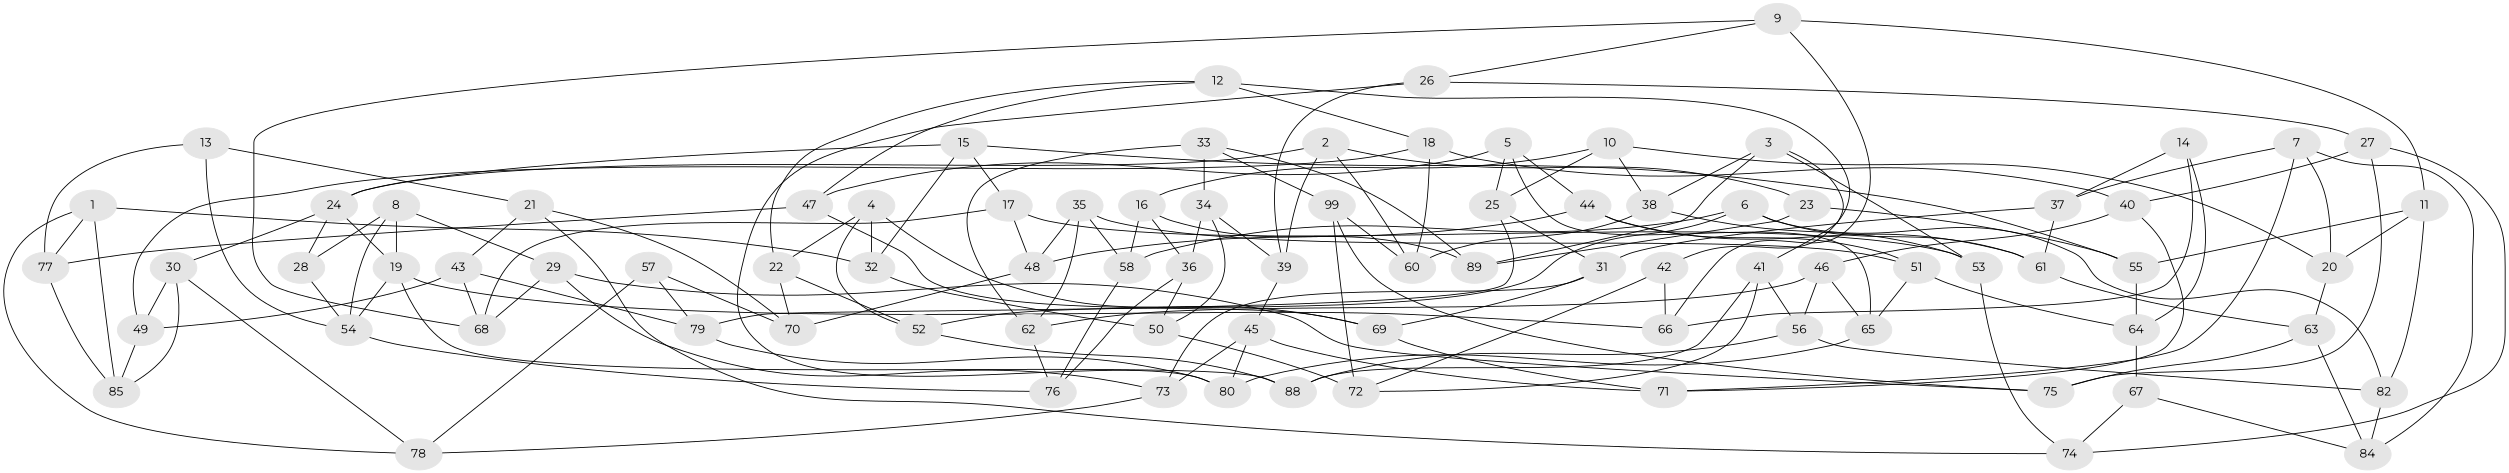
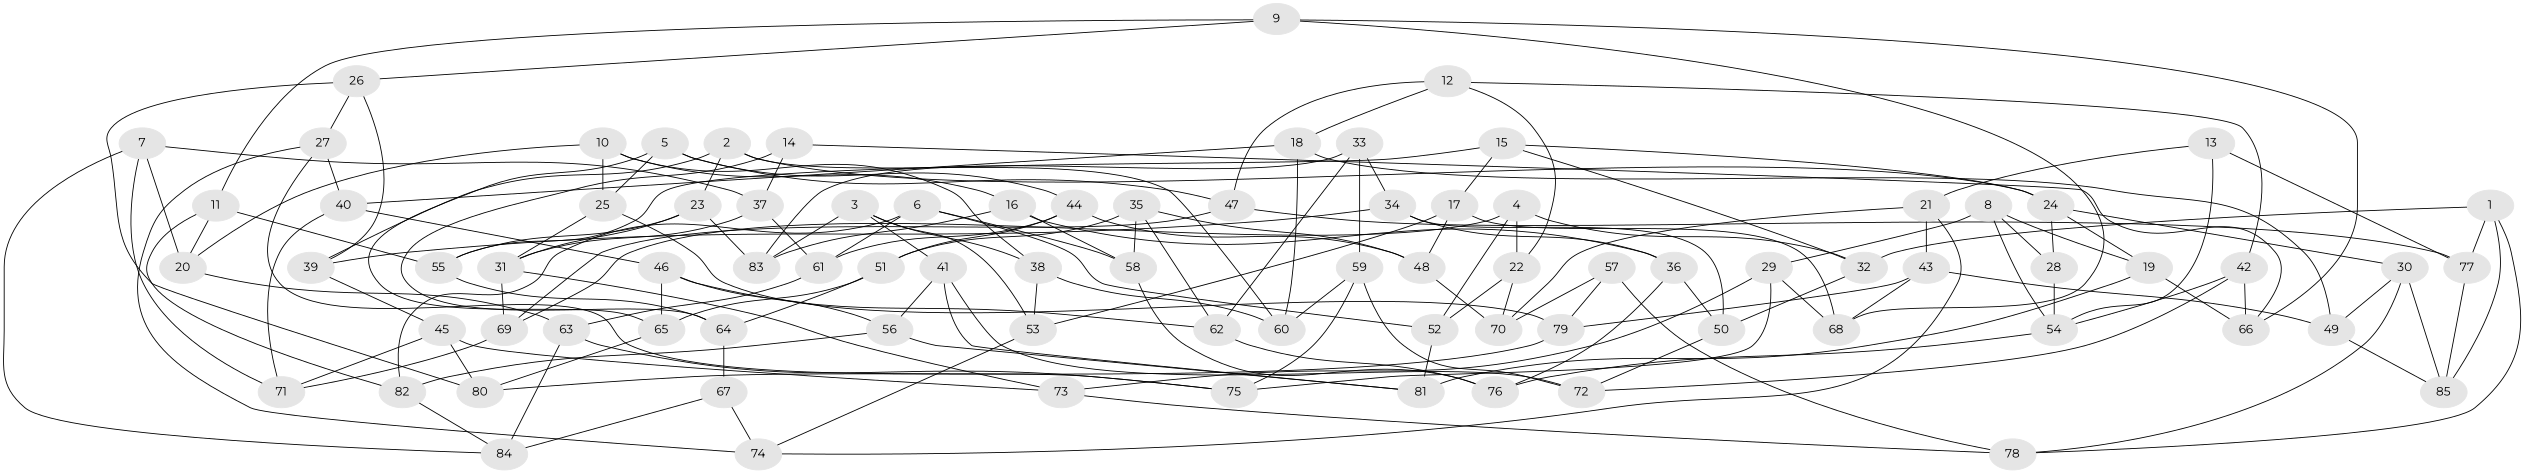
node "99": label "99" -> "59"
edge "23" -- "31": added
node "89": label "89" -> "83"
edge "19" -- "54": now "42" -- "54"
node "88": label "88" -> "81"
